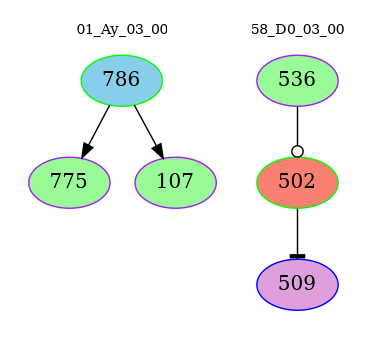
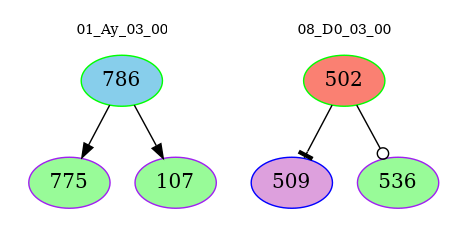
cluster "58_D0_03_00": label "58_D0_03_00" -> "08_D0_03_00"
edge "536" -> "502": reversed
